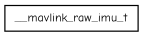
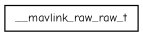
node "__mavlink_raw_imu_t": label "__mavlink_raw_imu_t" -> "__mavlink_raw_raw_t"
